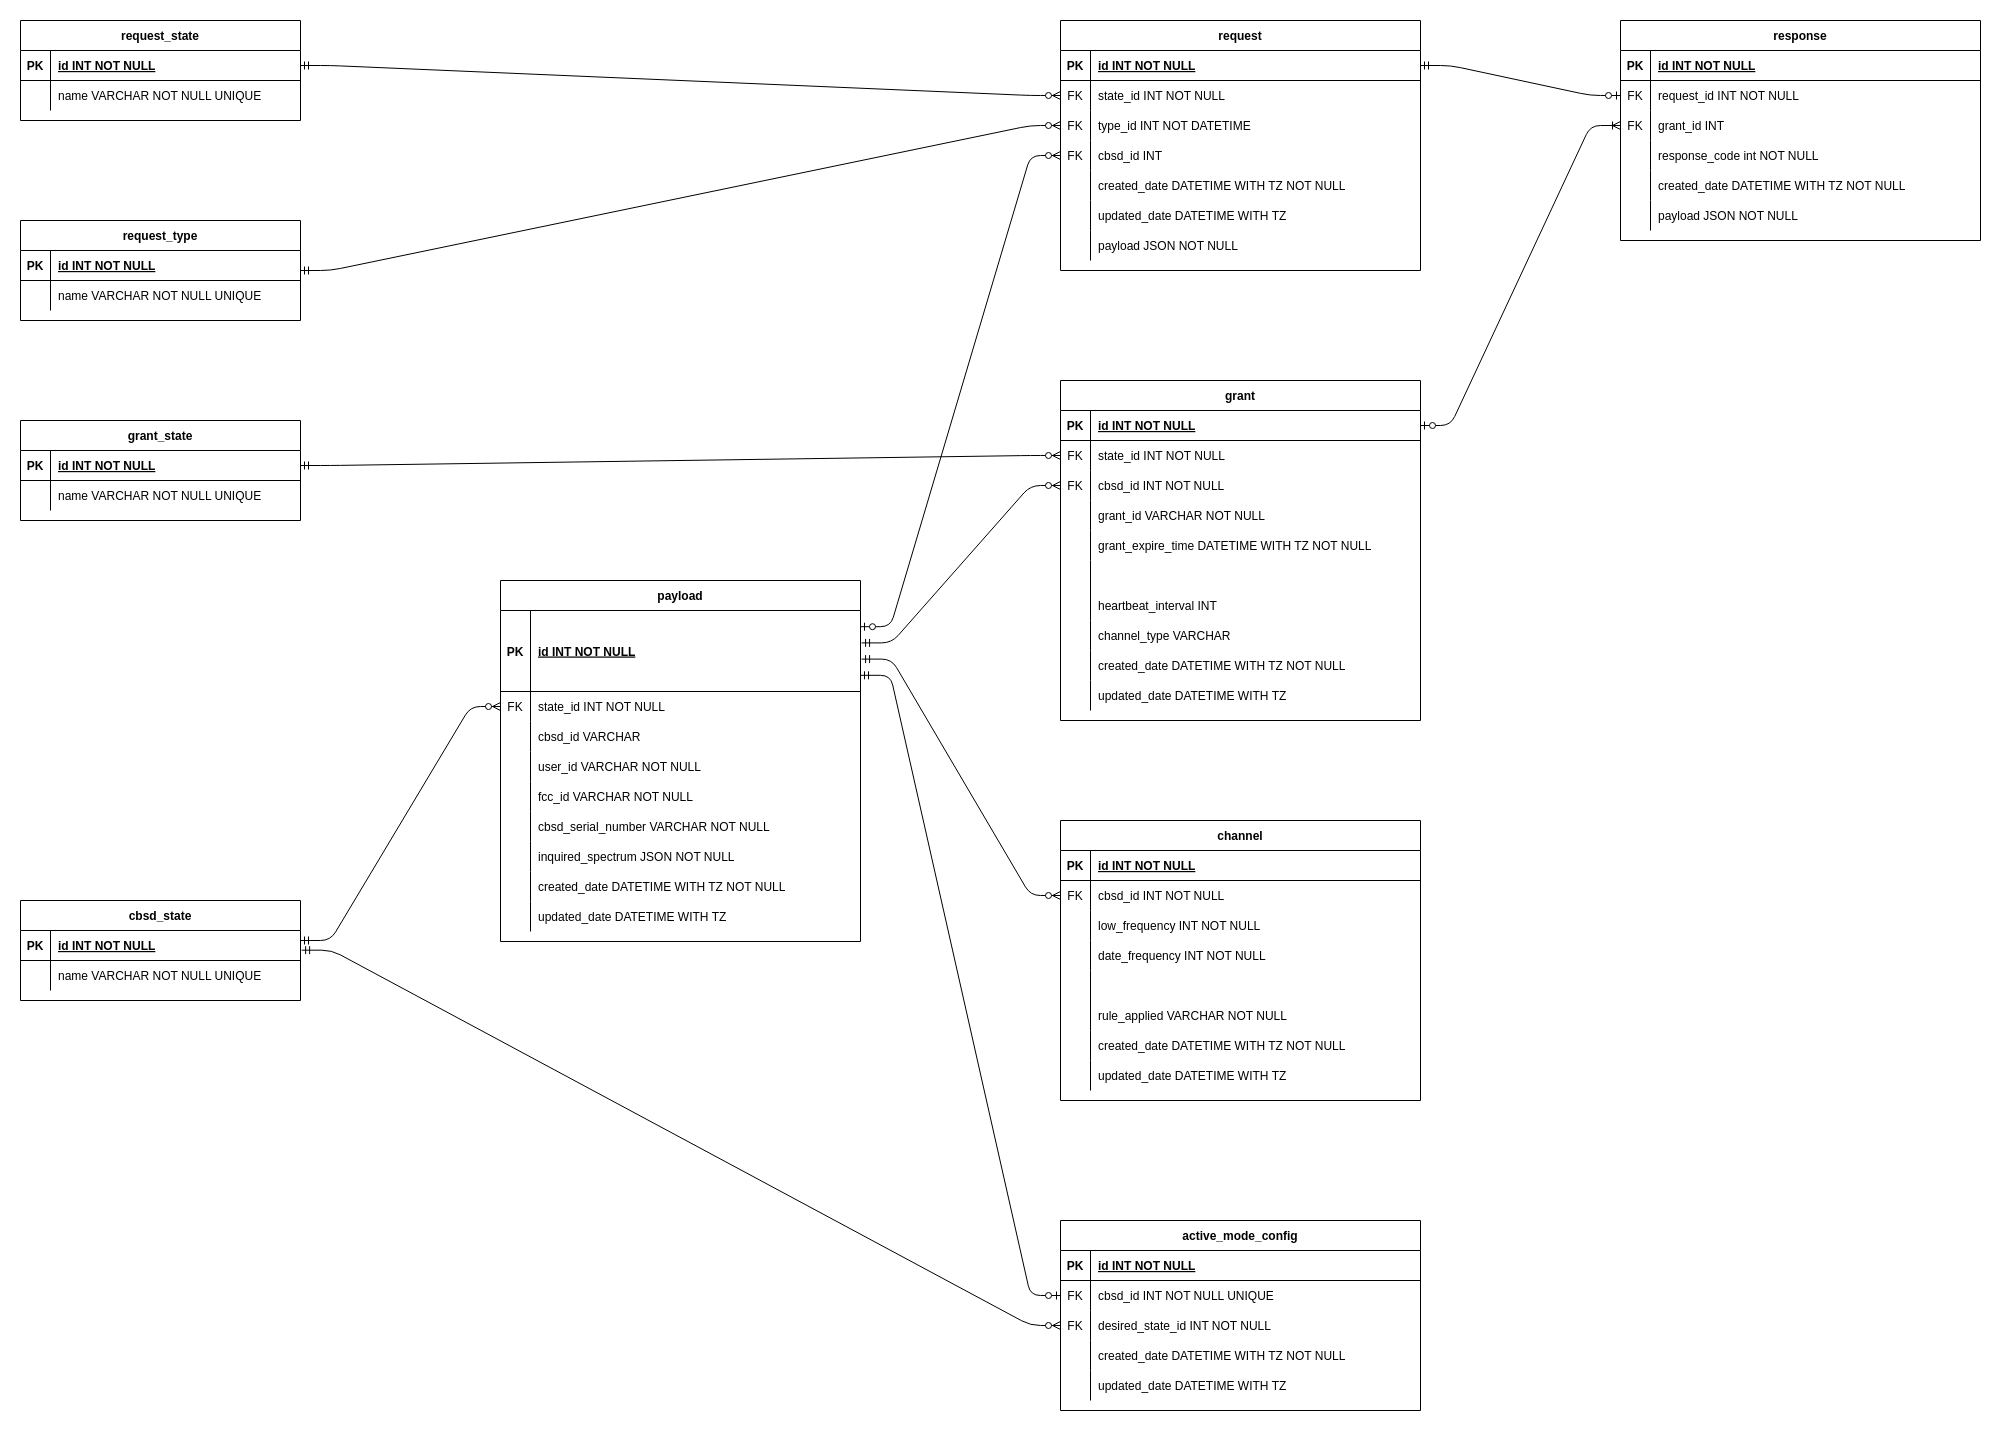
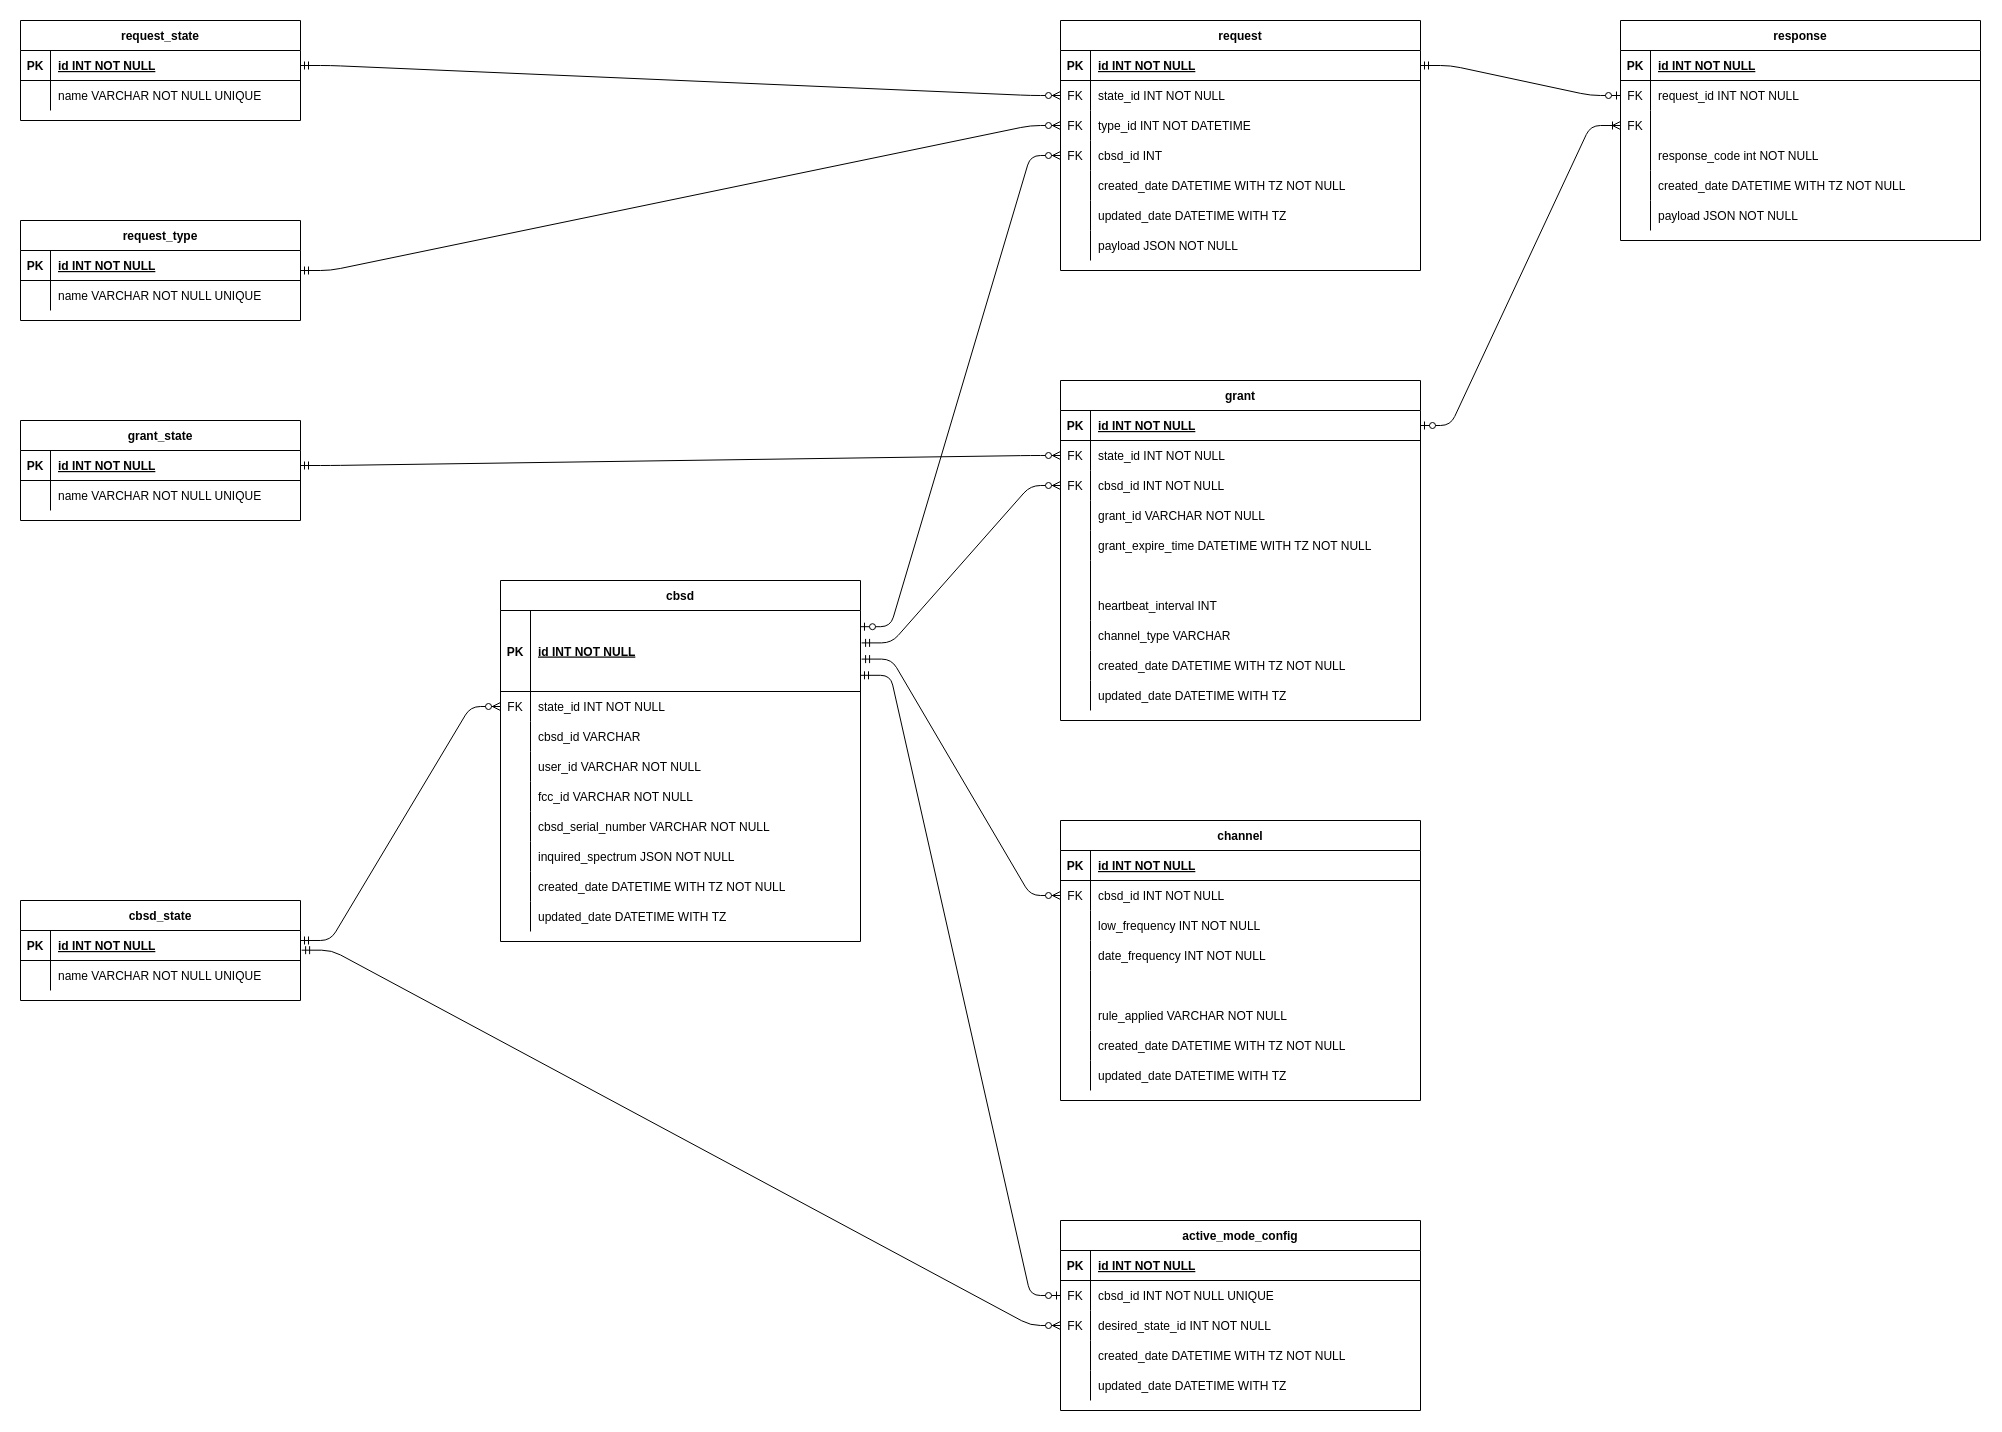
node "grant_id INT": removed
node "payload": label "payload" -> "cbsd"
